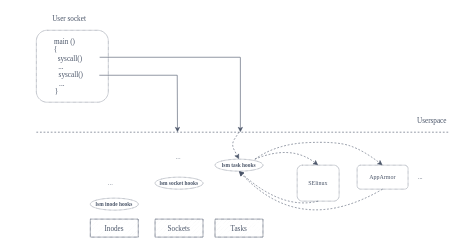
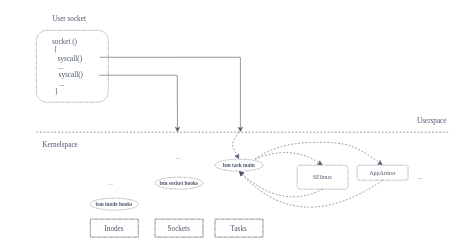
node "main () { syscall() ... syscall() ... }": label "main () { syscall() ... syscall() ... }" -> "socket () { syscall() ... syscall() ... }"
node "Kernelspace": added
node "lsm task hooks": label "lsm task hooks" -> "lsm task main"
node "AppArmor": size 51x24 -> 51x15
node "SElinux": size 42x36 -> 51x24
